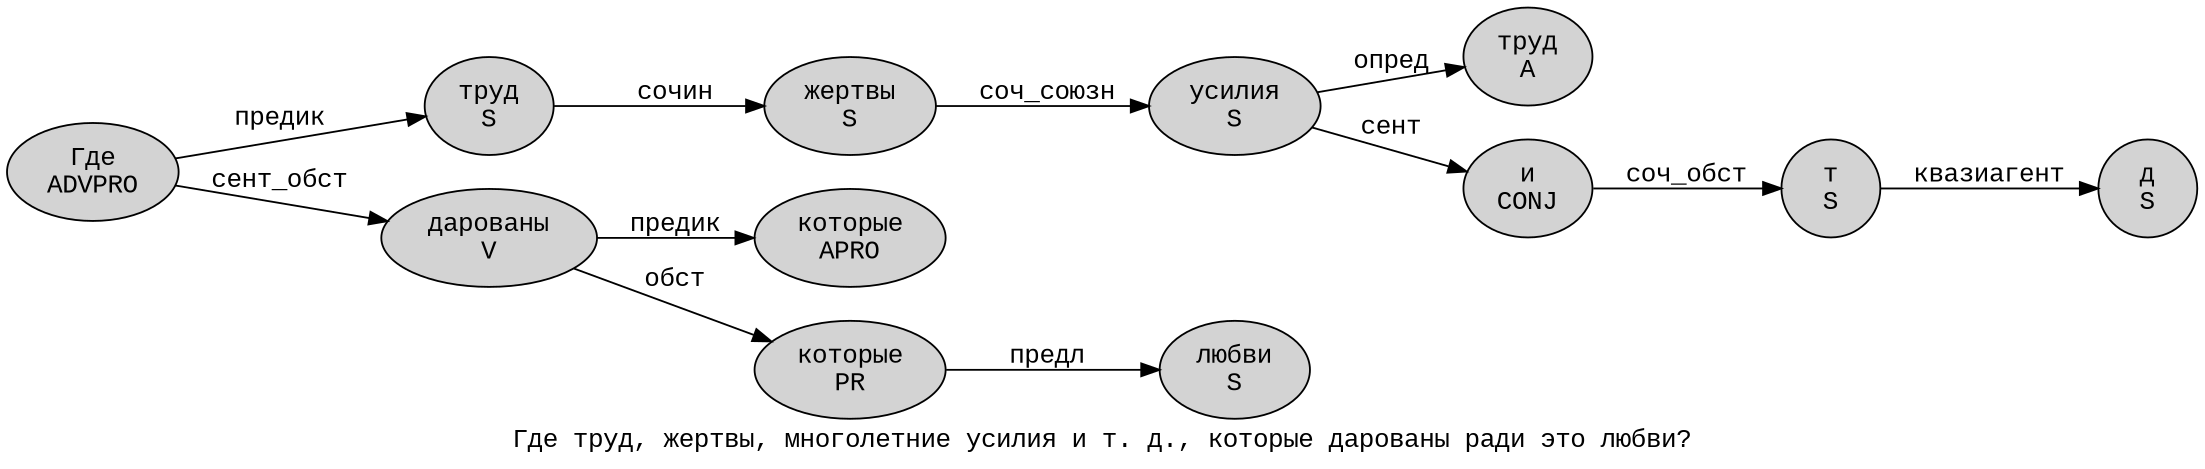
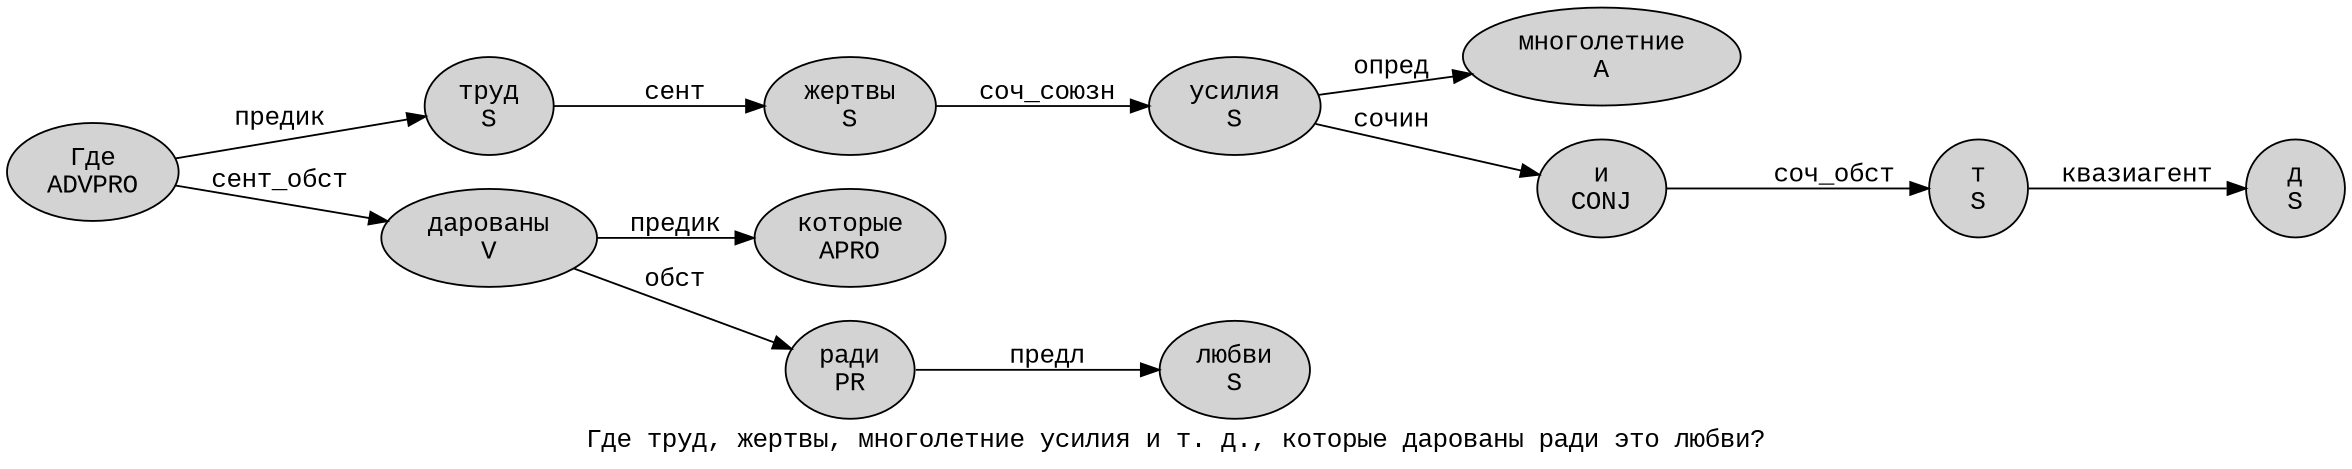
node "труд A": label "труд A" -> "многолетние A"
edge "труд S" -> "жертвы S": label "сочин" -> "сент"
edge "усилия S" -> "и CONJ": label "сент" -> "сочин"
node "которые PR": label "которые PR" -> "ради PR"
